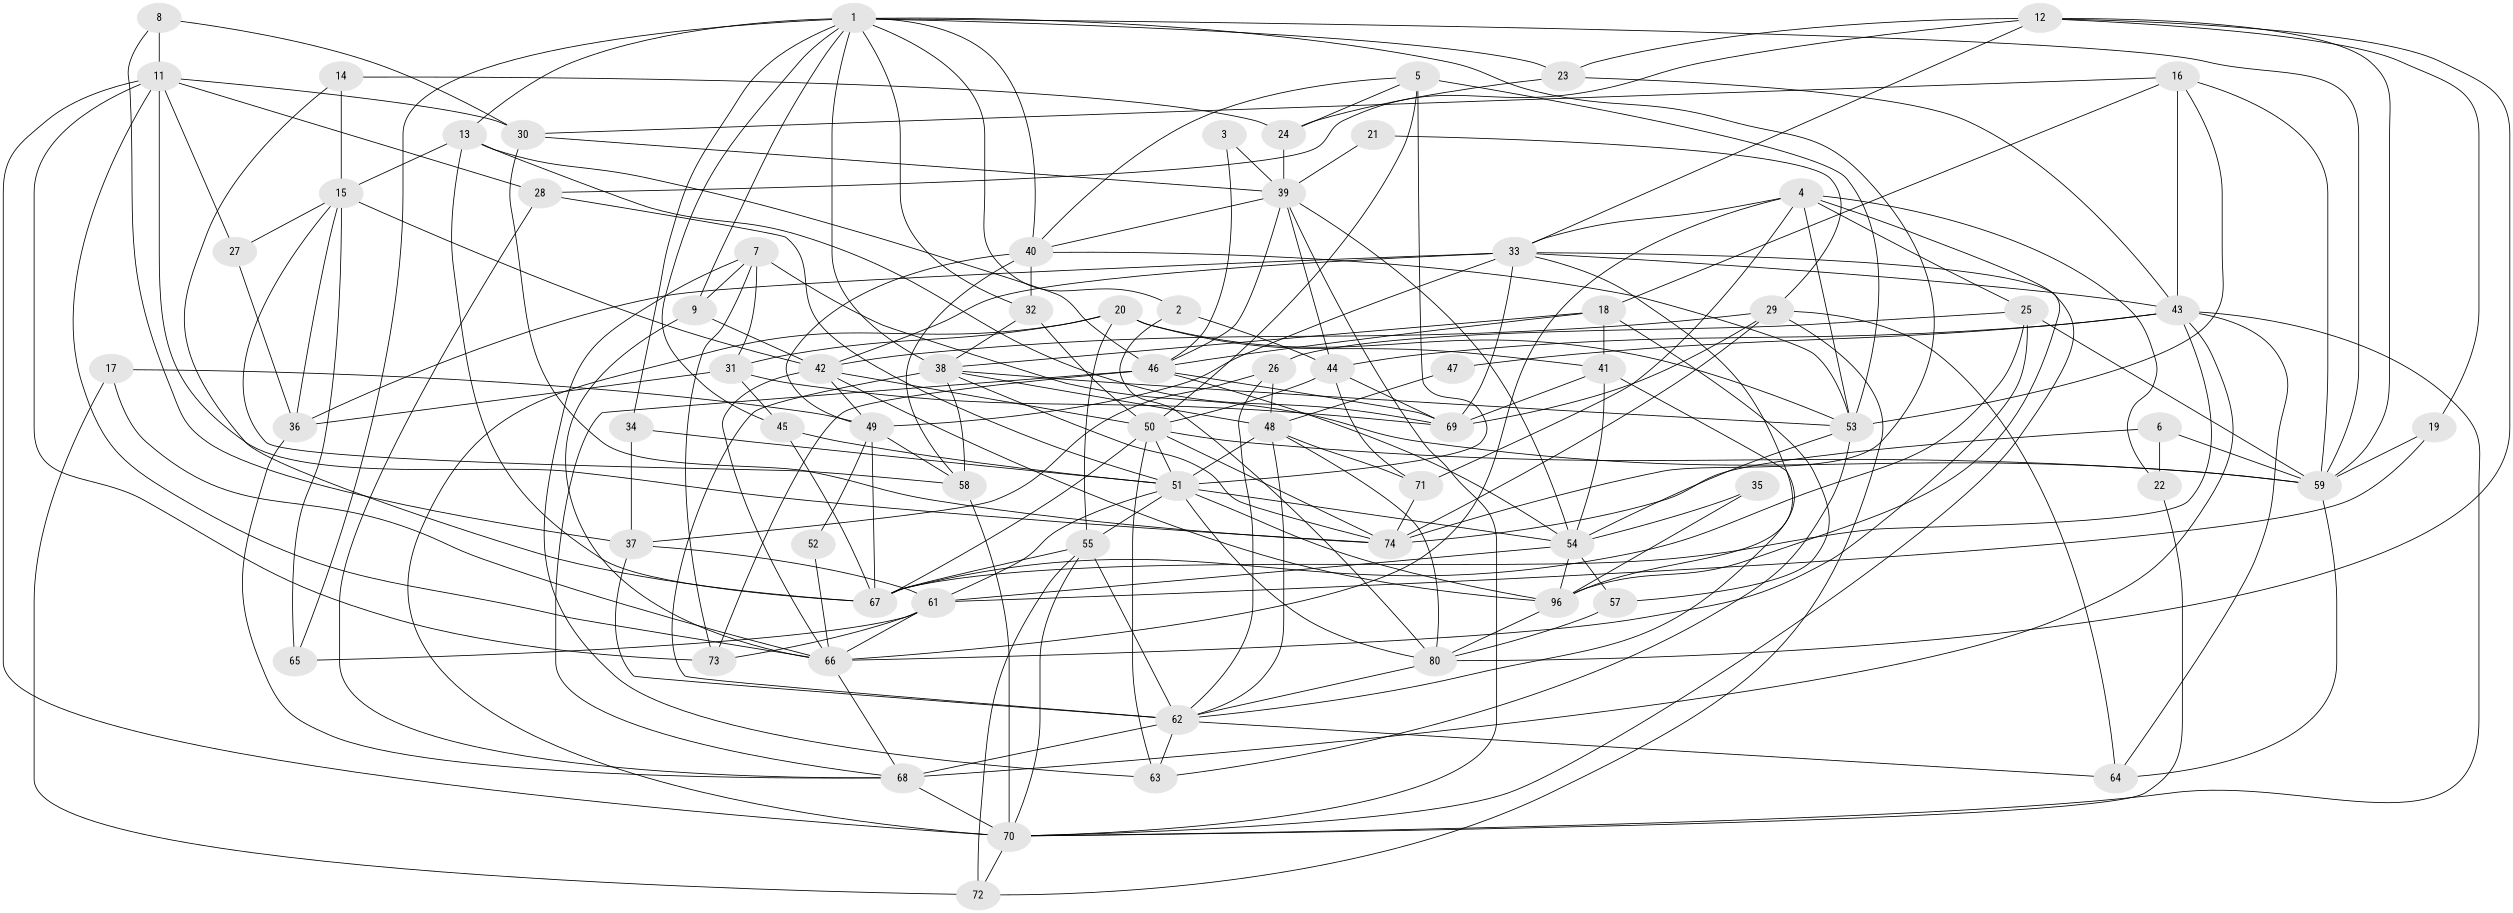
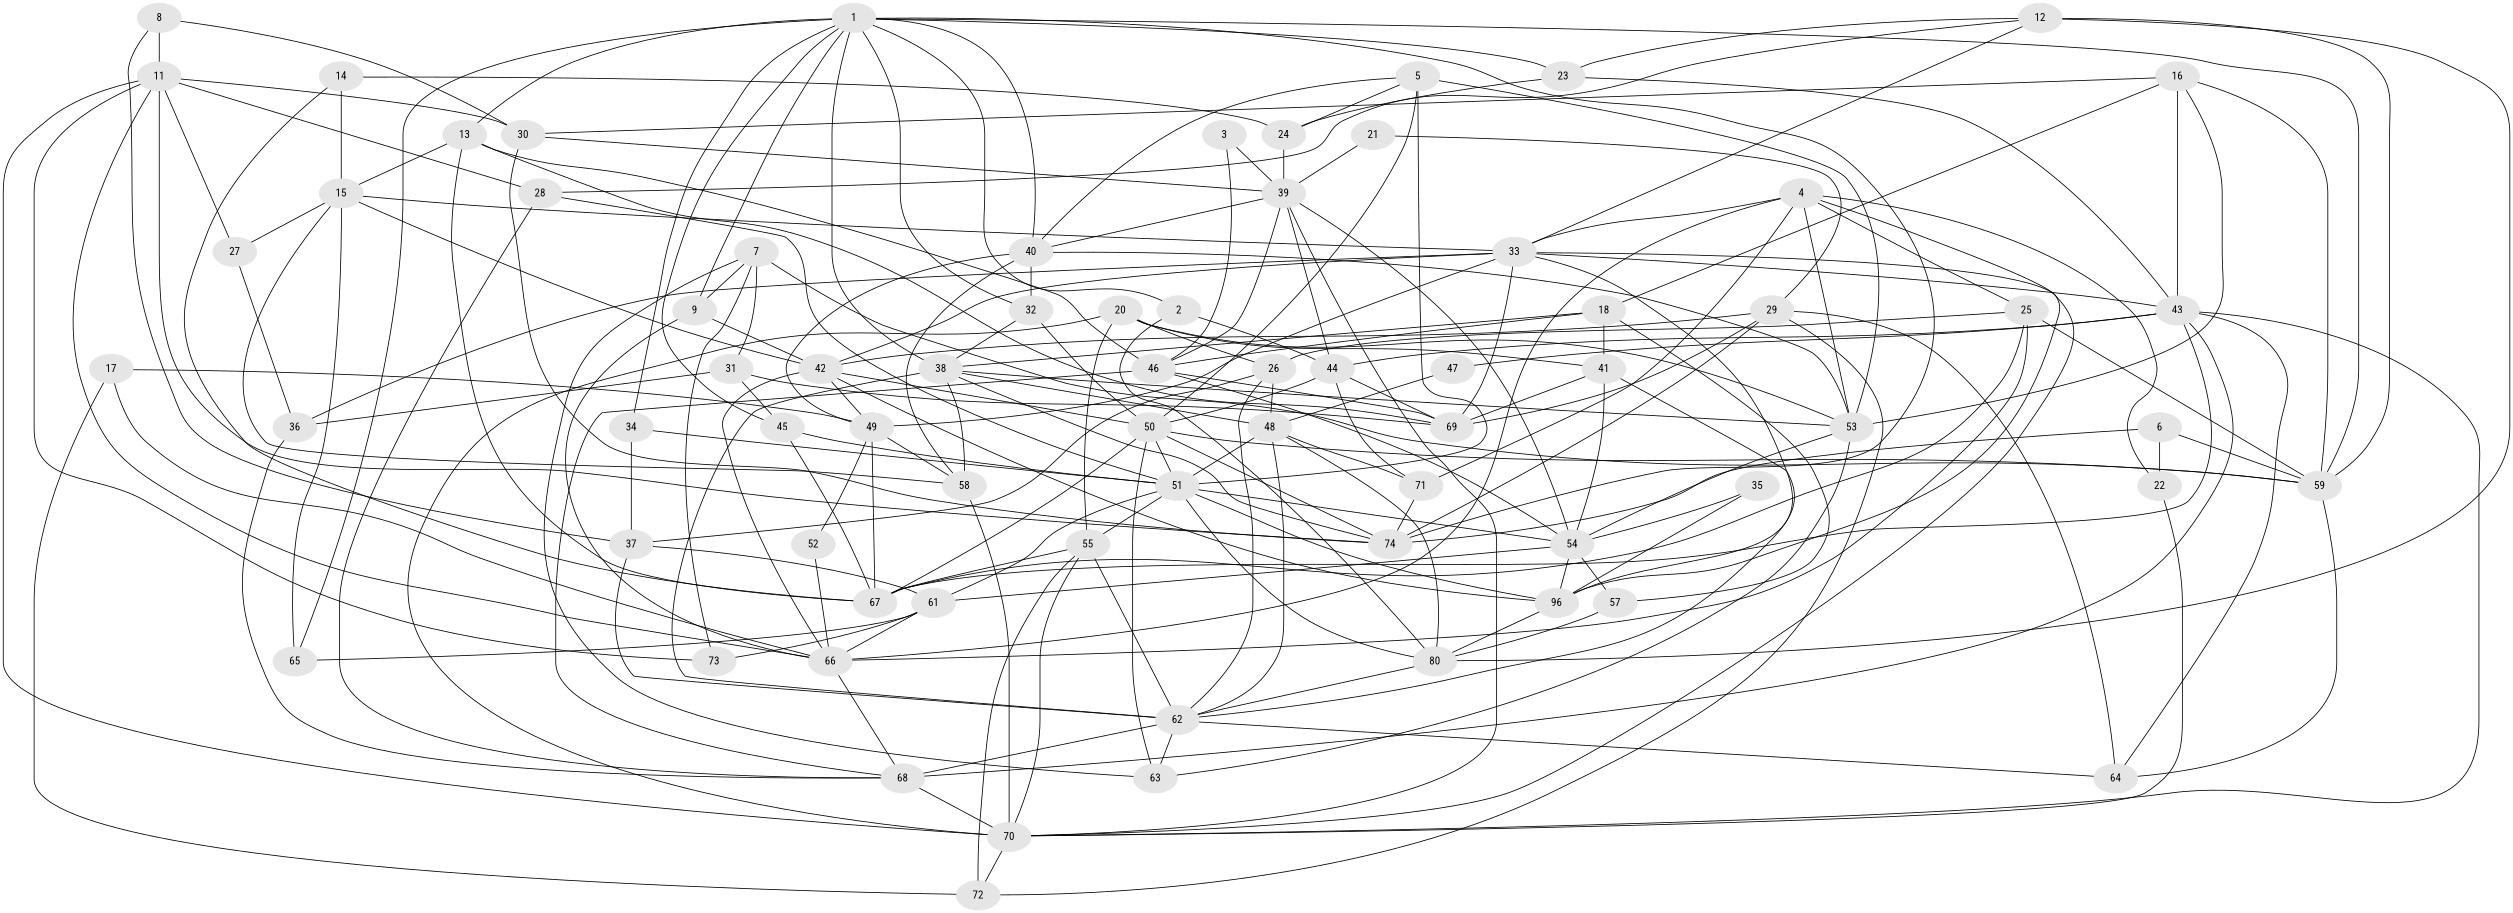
edge "15" -- "36": now "15" -- "33"
edge "20" -- "31": now "20" -- "26"
edge "46" -- "73": removed
node "19": removed
